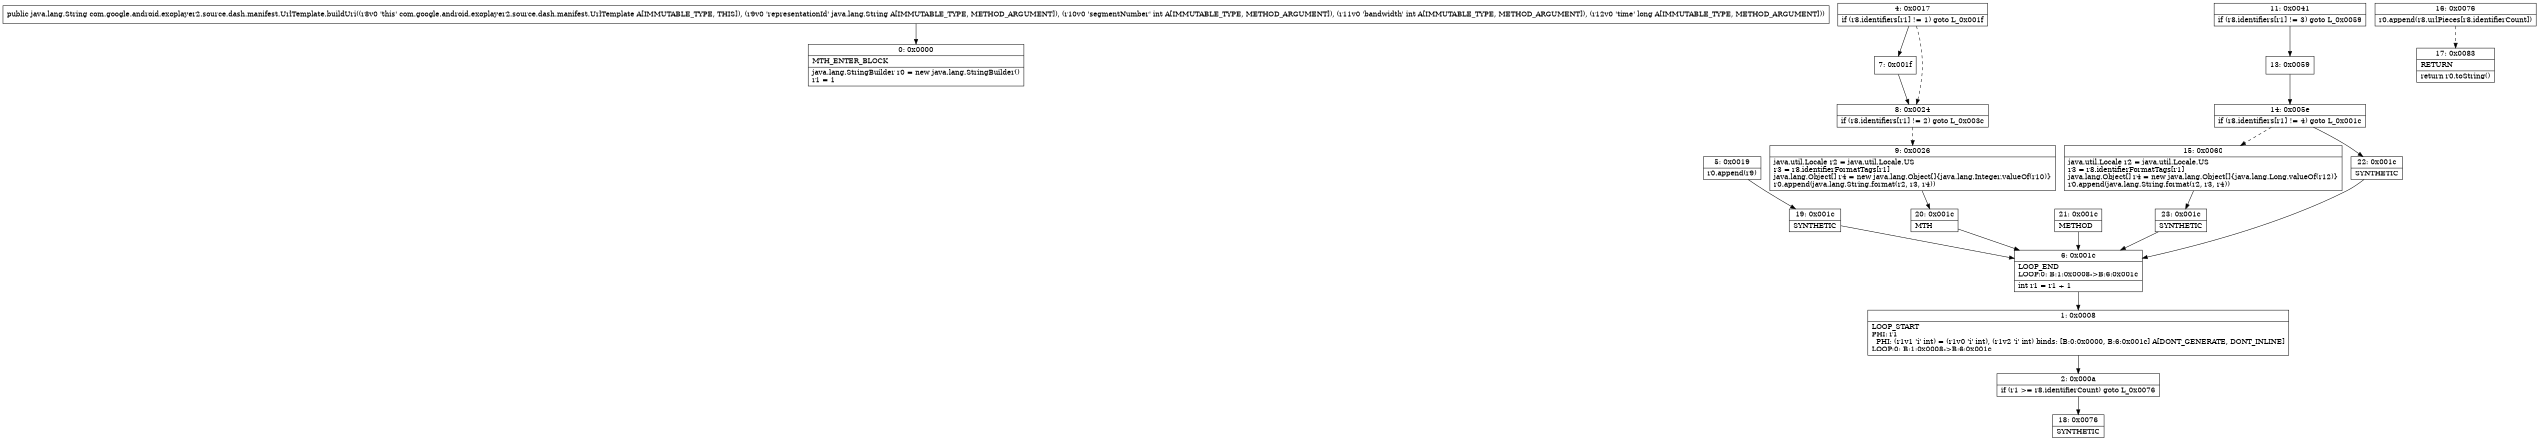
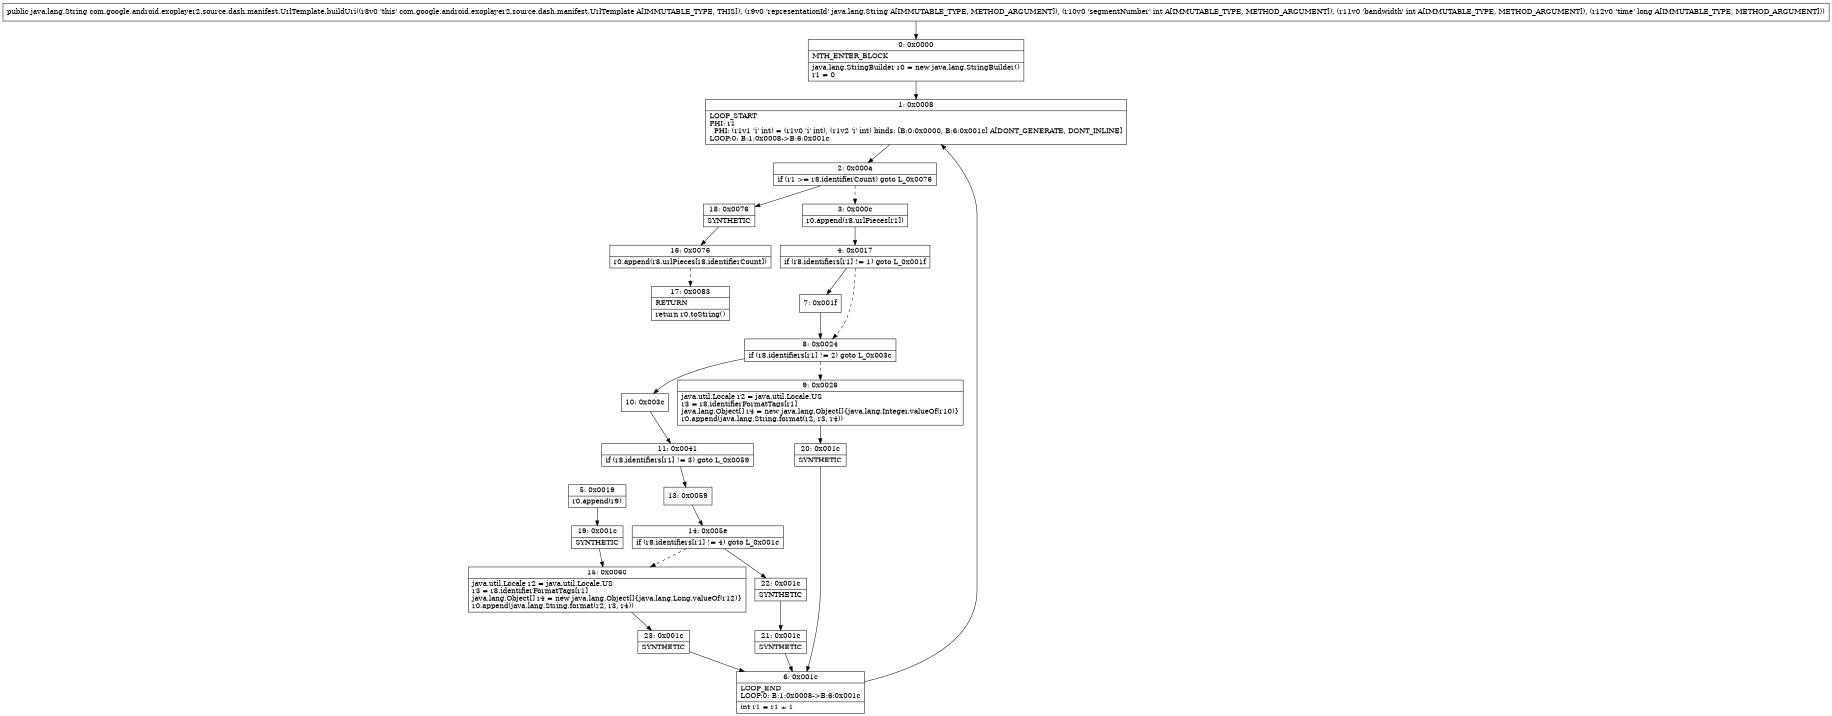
node "0: 0x0000": text "r1 = 1" -> "r1 = 0"
edge "0: 0x0000" -> "1: 0x0008": added
node "3: 0x000c": added
node "20: 0x001c": text "MTH" -> "SYNTHETIC"
node "21: 0x001c": text "METHOD" -> "SYNTHETIC"
edge "22: 0x001c" -> "6: 0x001c": now "22: 0x001c" -> "21: 0x001c"
edge "18: 0x0076" -> "16: 0x0076": added
edge "19: 0x001c" -> "6: 0x001c": now "19: 0x001c" -> "15: 0x0060"
node "10: 0x003c": added
